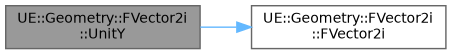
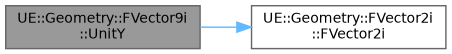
node "UE::Geometry::FVector2i ::UnitY": label "UE::Geometry::FVector2i ::UnitY" -> "UE::Geometry::FVector9i ::UnitY"
